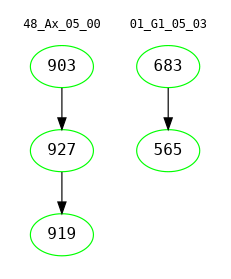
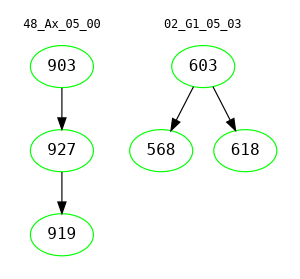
cluster "01_G1_05_03": label "01_G1_05_03" -> "02_G1_05_03"
node "683": label "683" -> "603"
node "565": label "565" -> "568"
node "618": added
